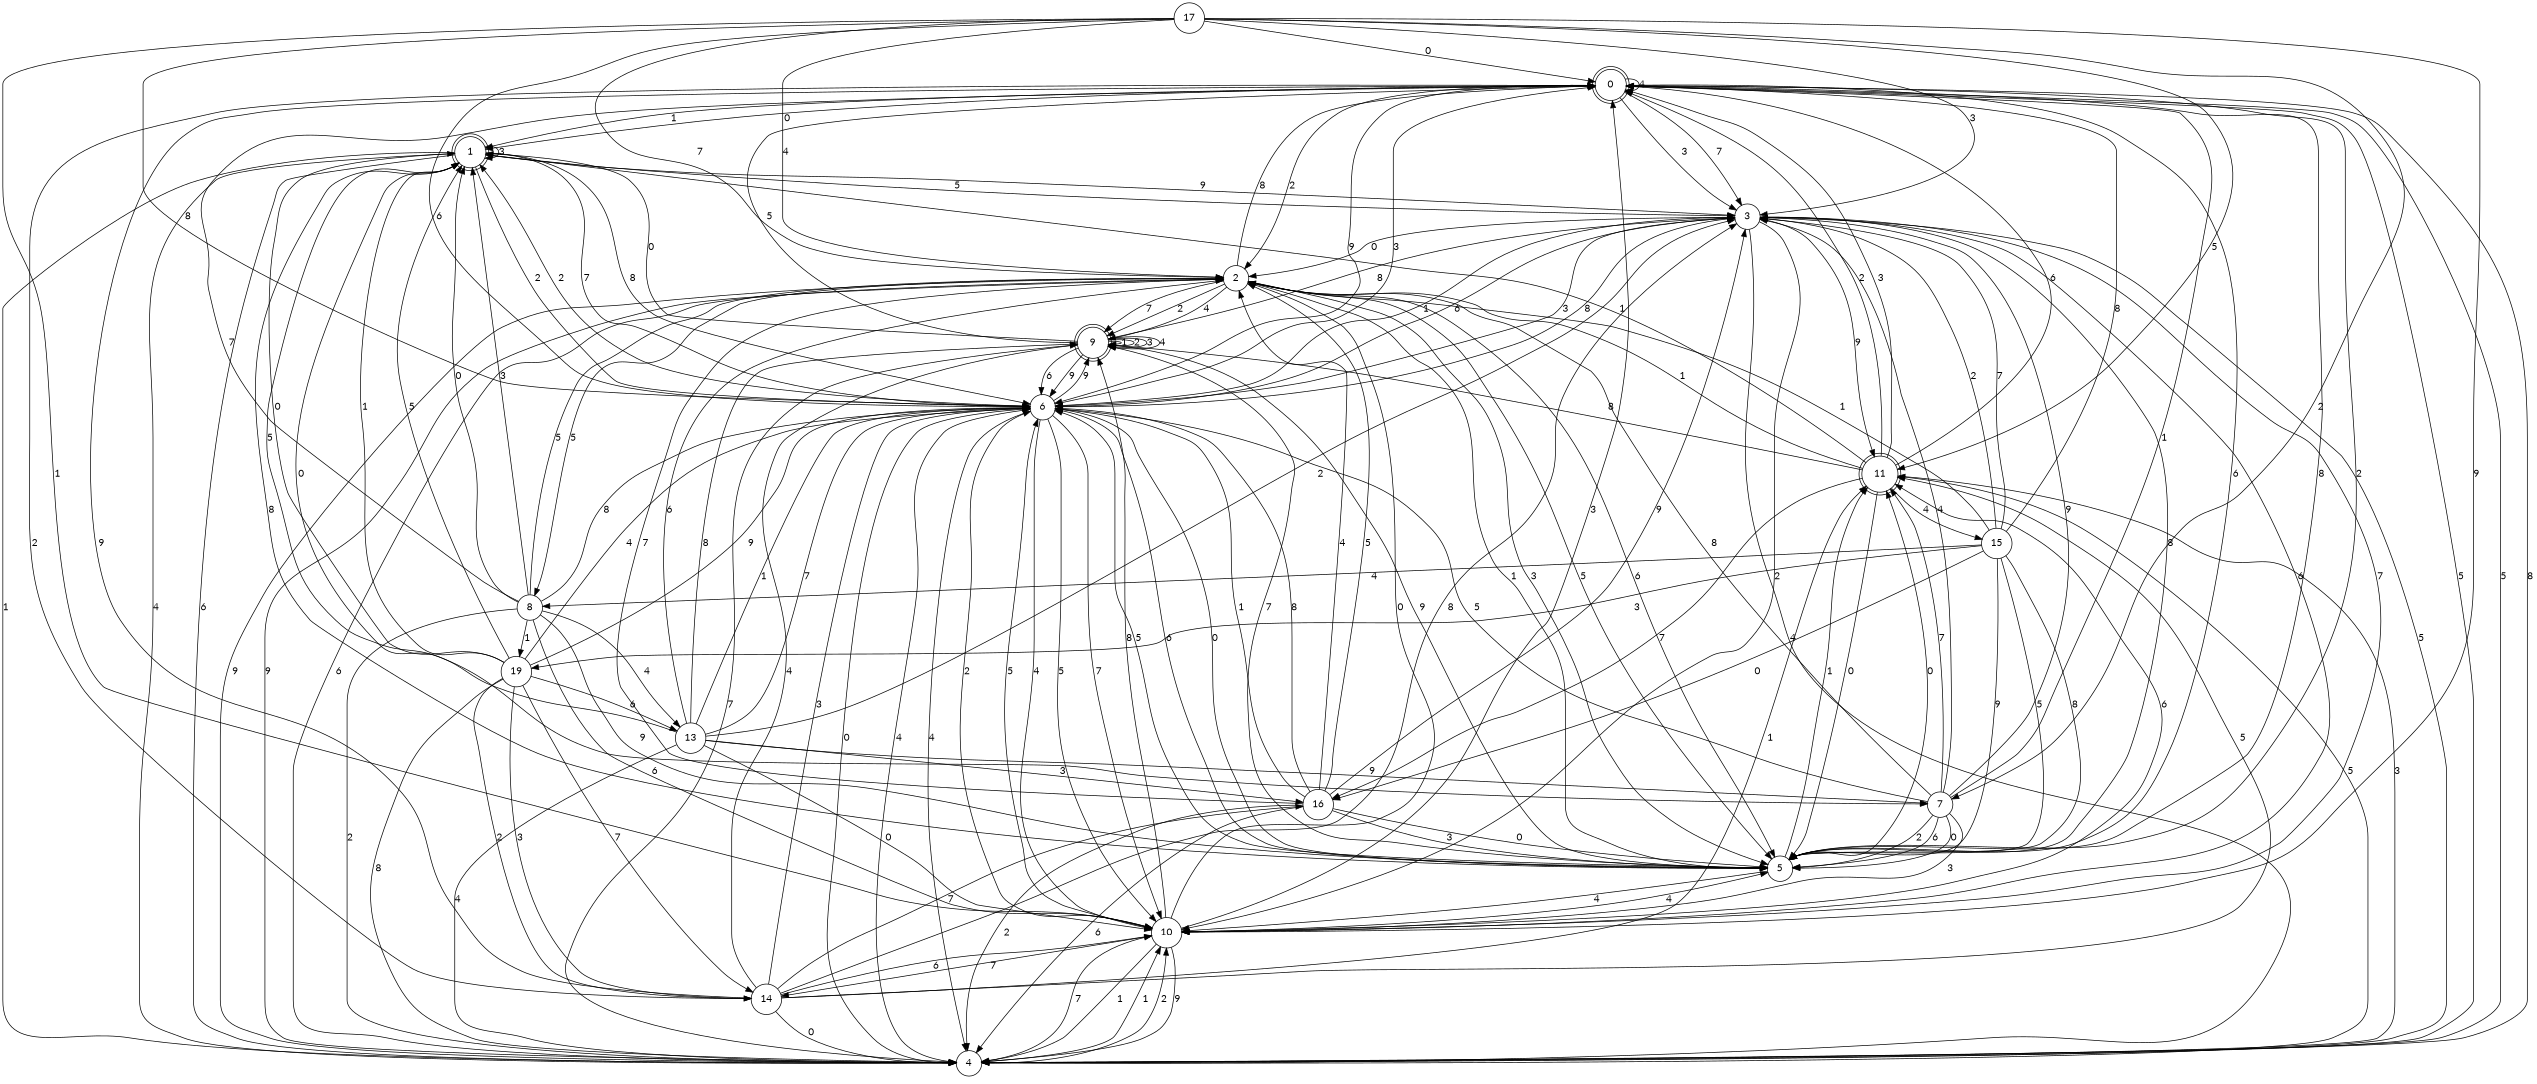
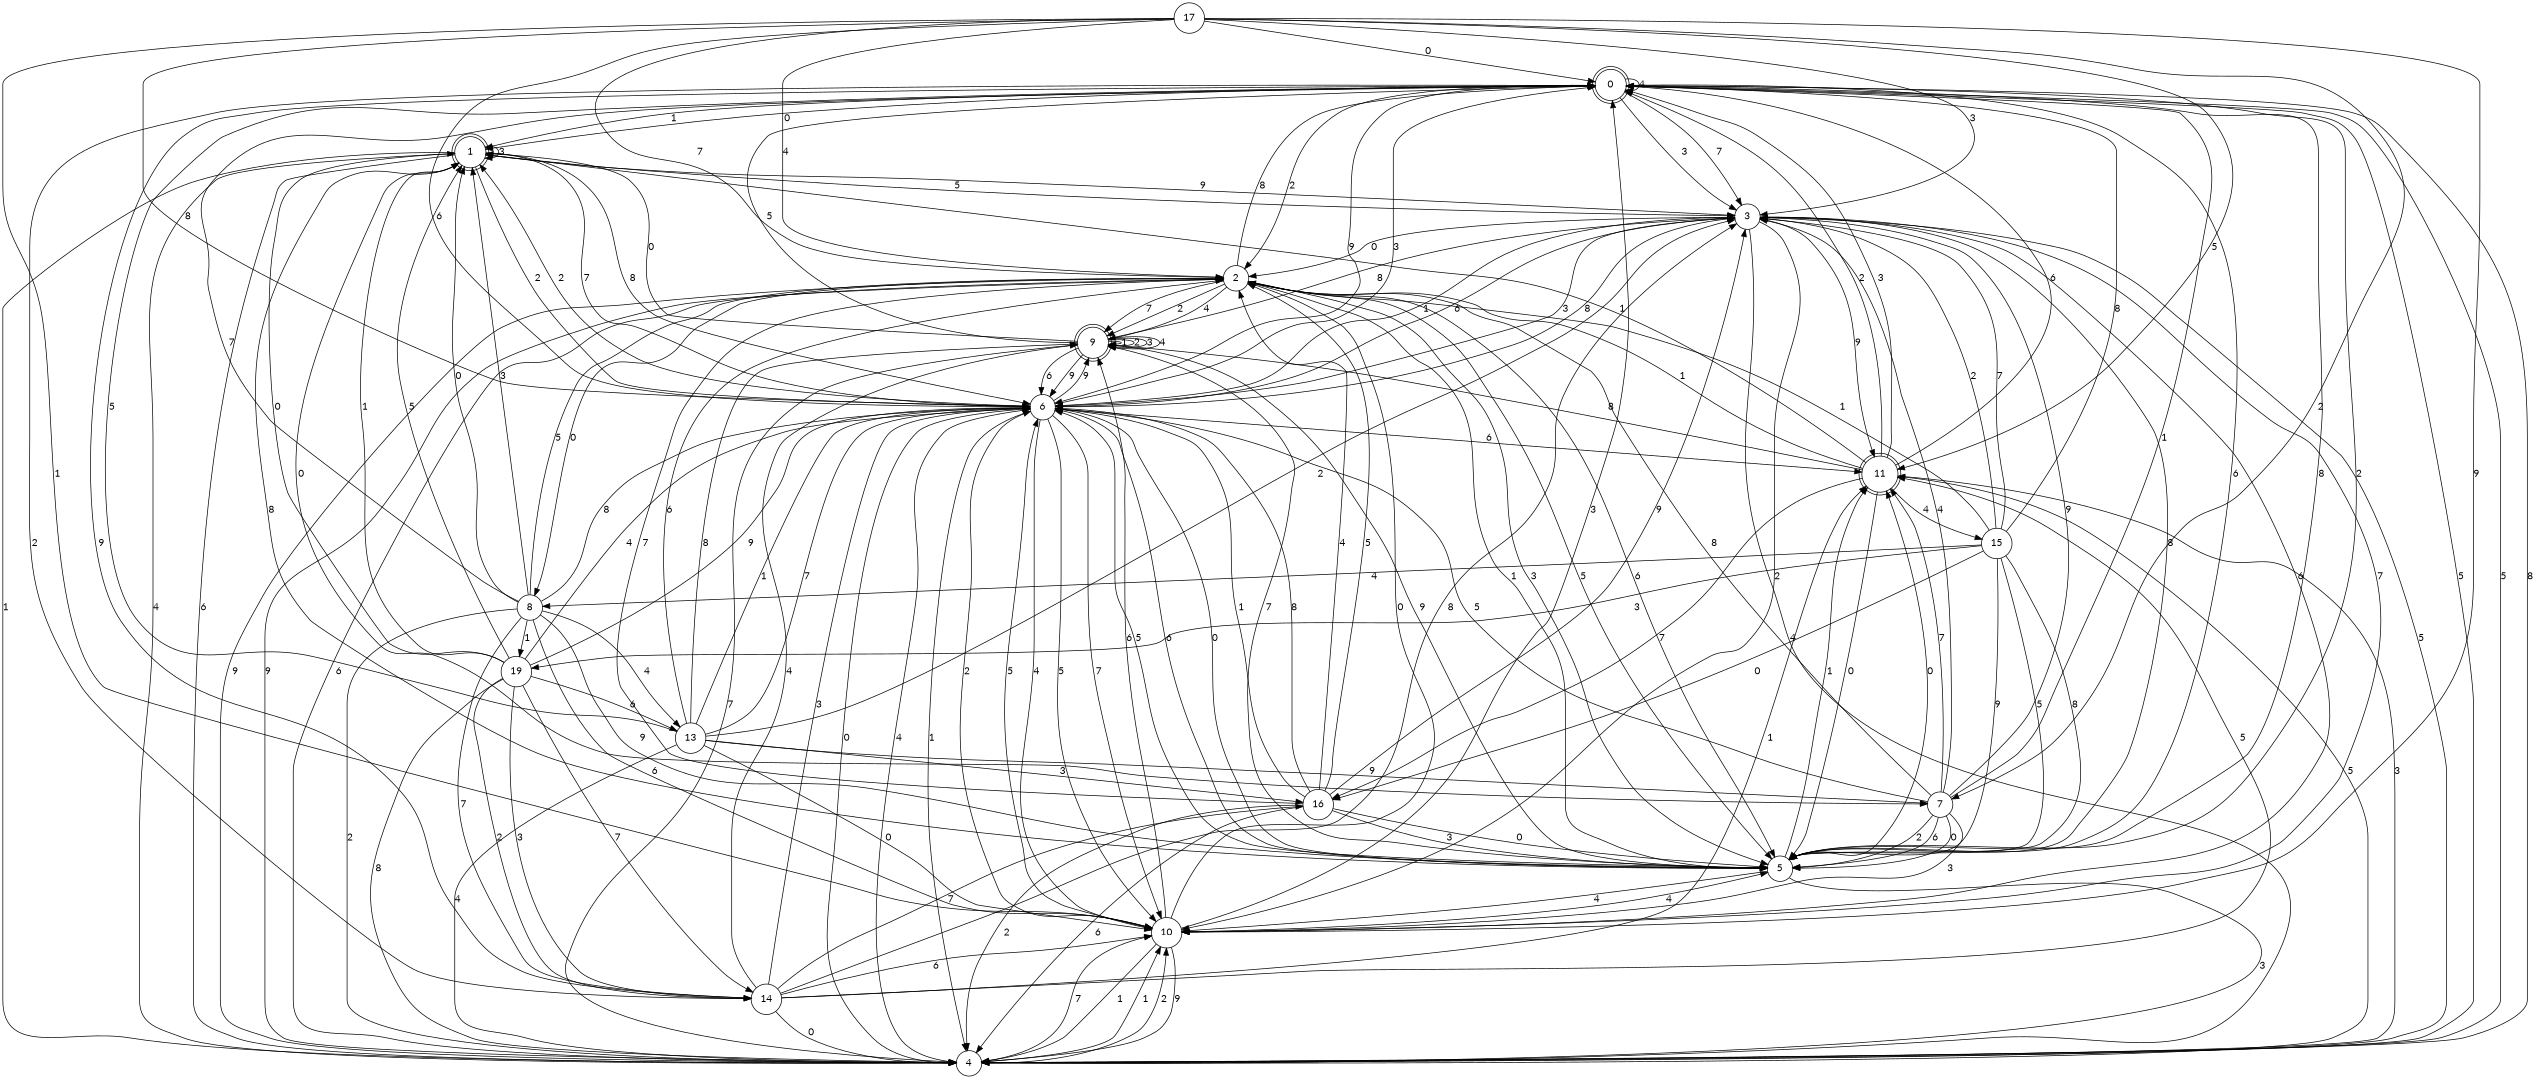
edge "2" -> "8": label "5" -> "0"
edge "13" -> "1": now "13" -> "0"
edge "10" -> "9": label "8" -> "6"
edge "6" -> "4": label "4" -> "1"
edge "10" -> "11": now "6" -> "11"
edge "10" -> "14": now "8" -> "14"
edge "5" -> "4": added, label "3"
